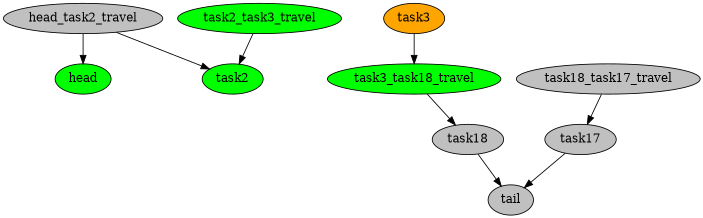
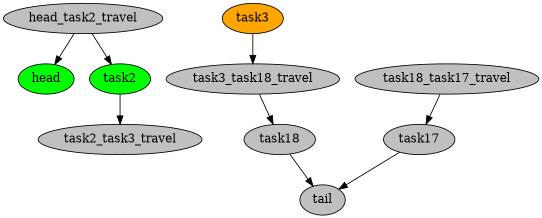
node "task2_task3_travel": fillcolor green -> gray
edge "task2_task3_travel" -> "task2": reversed
node "task3_task18_travel": fillcolor green -> gray
